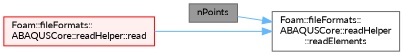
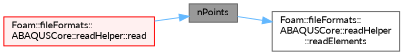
edge "Foam::fileFormats:: ABAQUSCore::readHelper::read" -> "Foam::fileFormats:: ABAQUSCore::readHelper ::readElements": now "Foam::fileFormats:: ABAQUSCore::readHelper::read" -> "nPoints"
